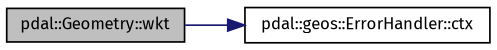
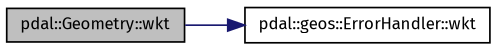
node "pdal::geos::ErrorHandler::ctx": label "pdal::geos::ErrorHandler::ctx" -> "pdal::geos::ErrorHandler::wkt"
